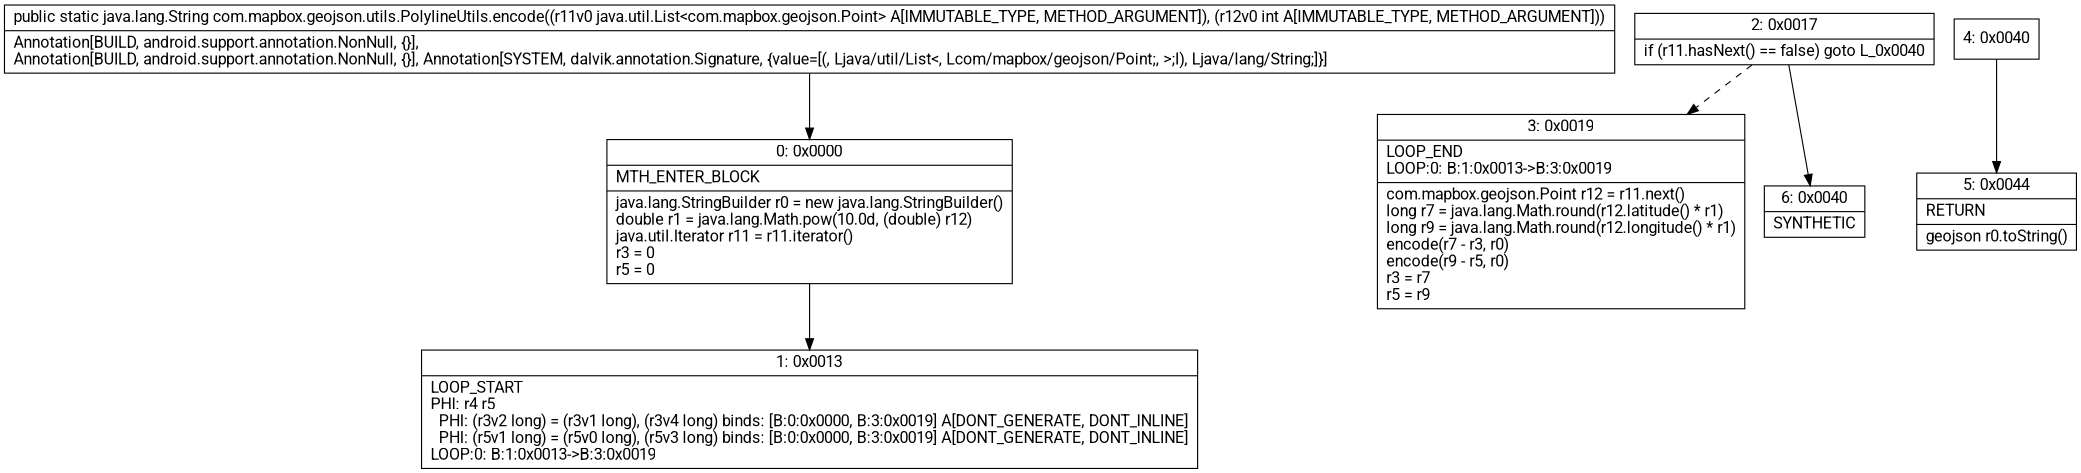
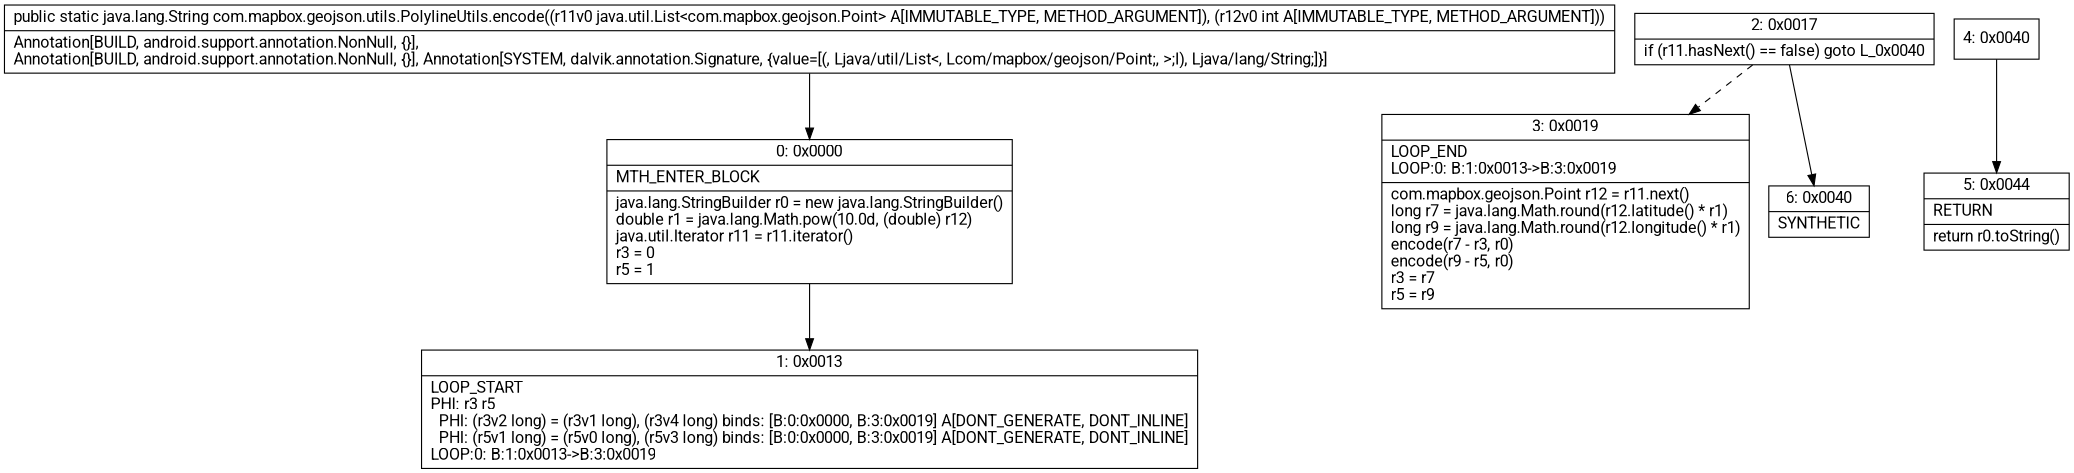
node "5: 0x0044": text "geojson r0.toString()" -> "return r0.toString()"
node "0: 0x0000": text "r5 = 0" -> "r5 = 1"
node "1: 0x0013": text "PHI: r4 r5" -> "PHI: r3 r5"
